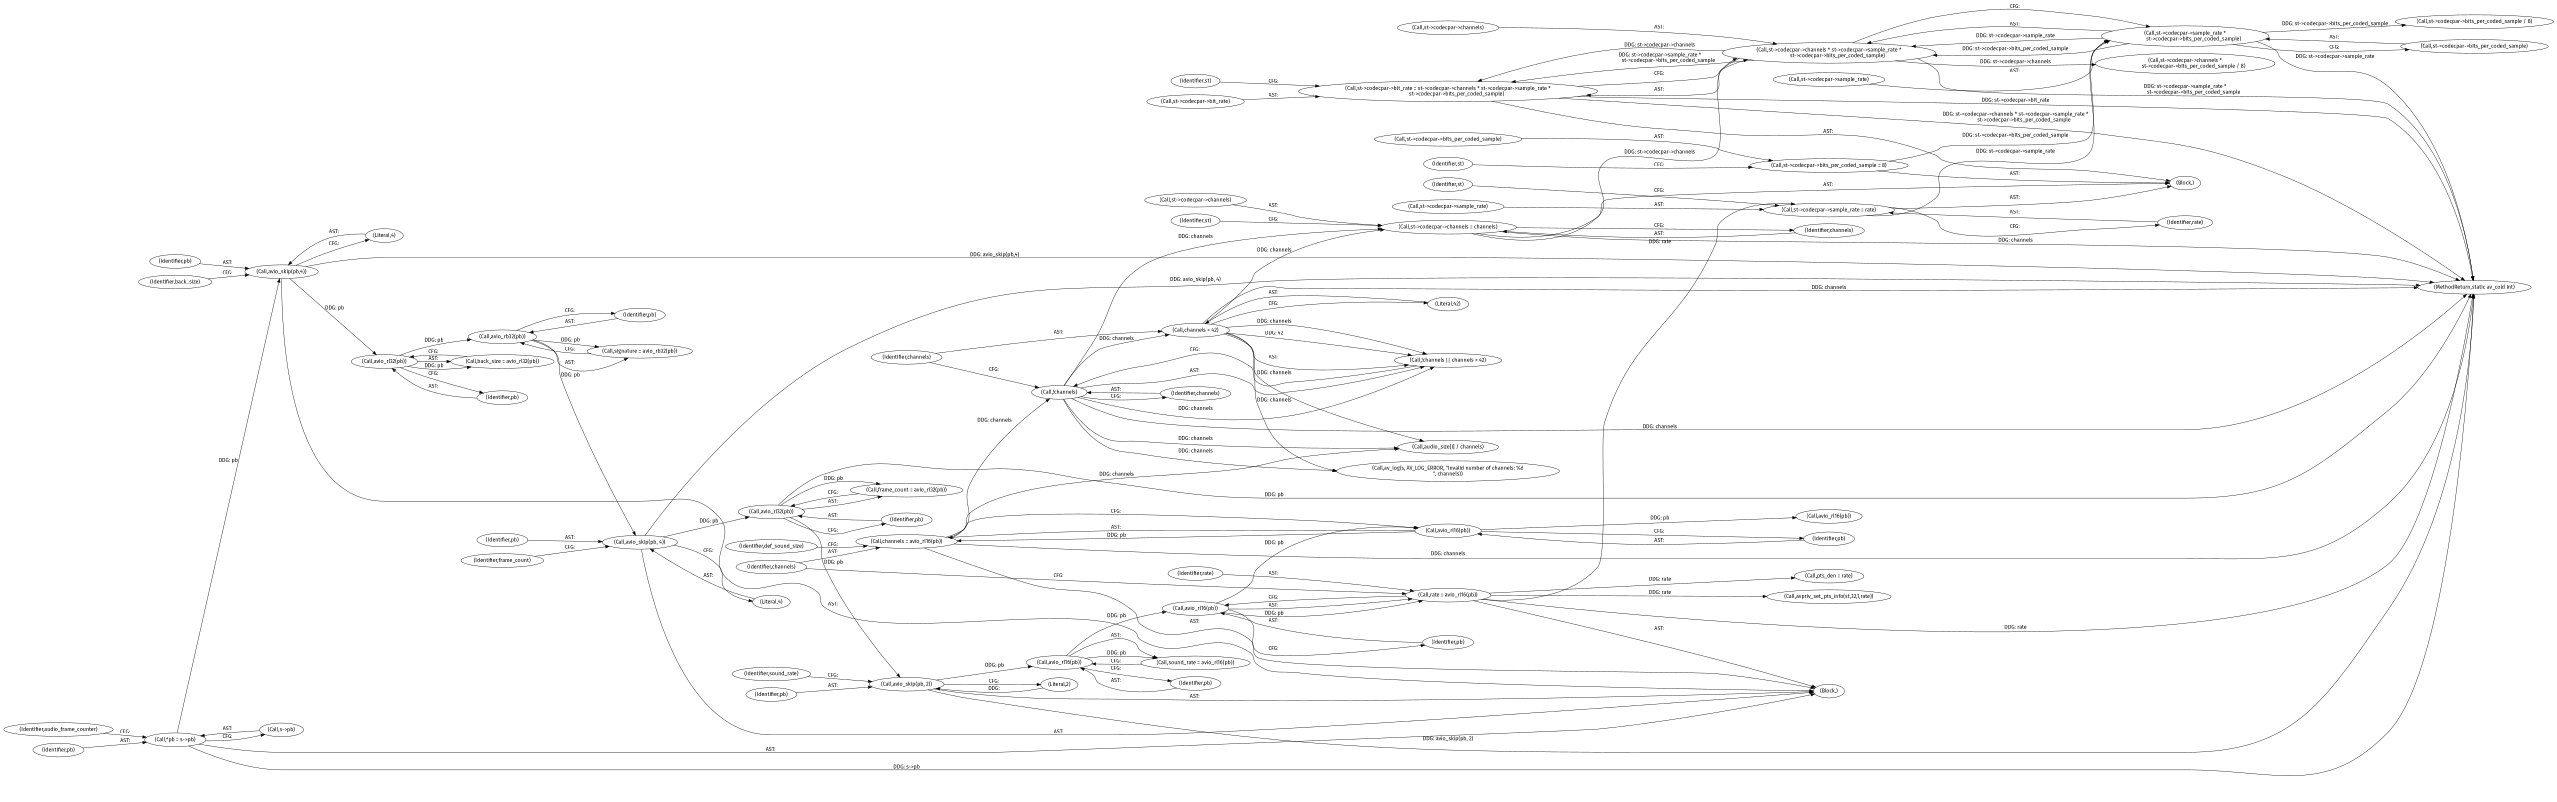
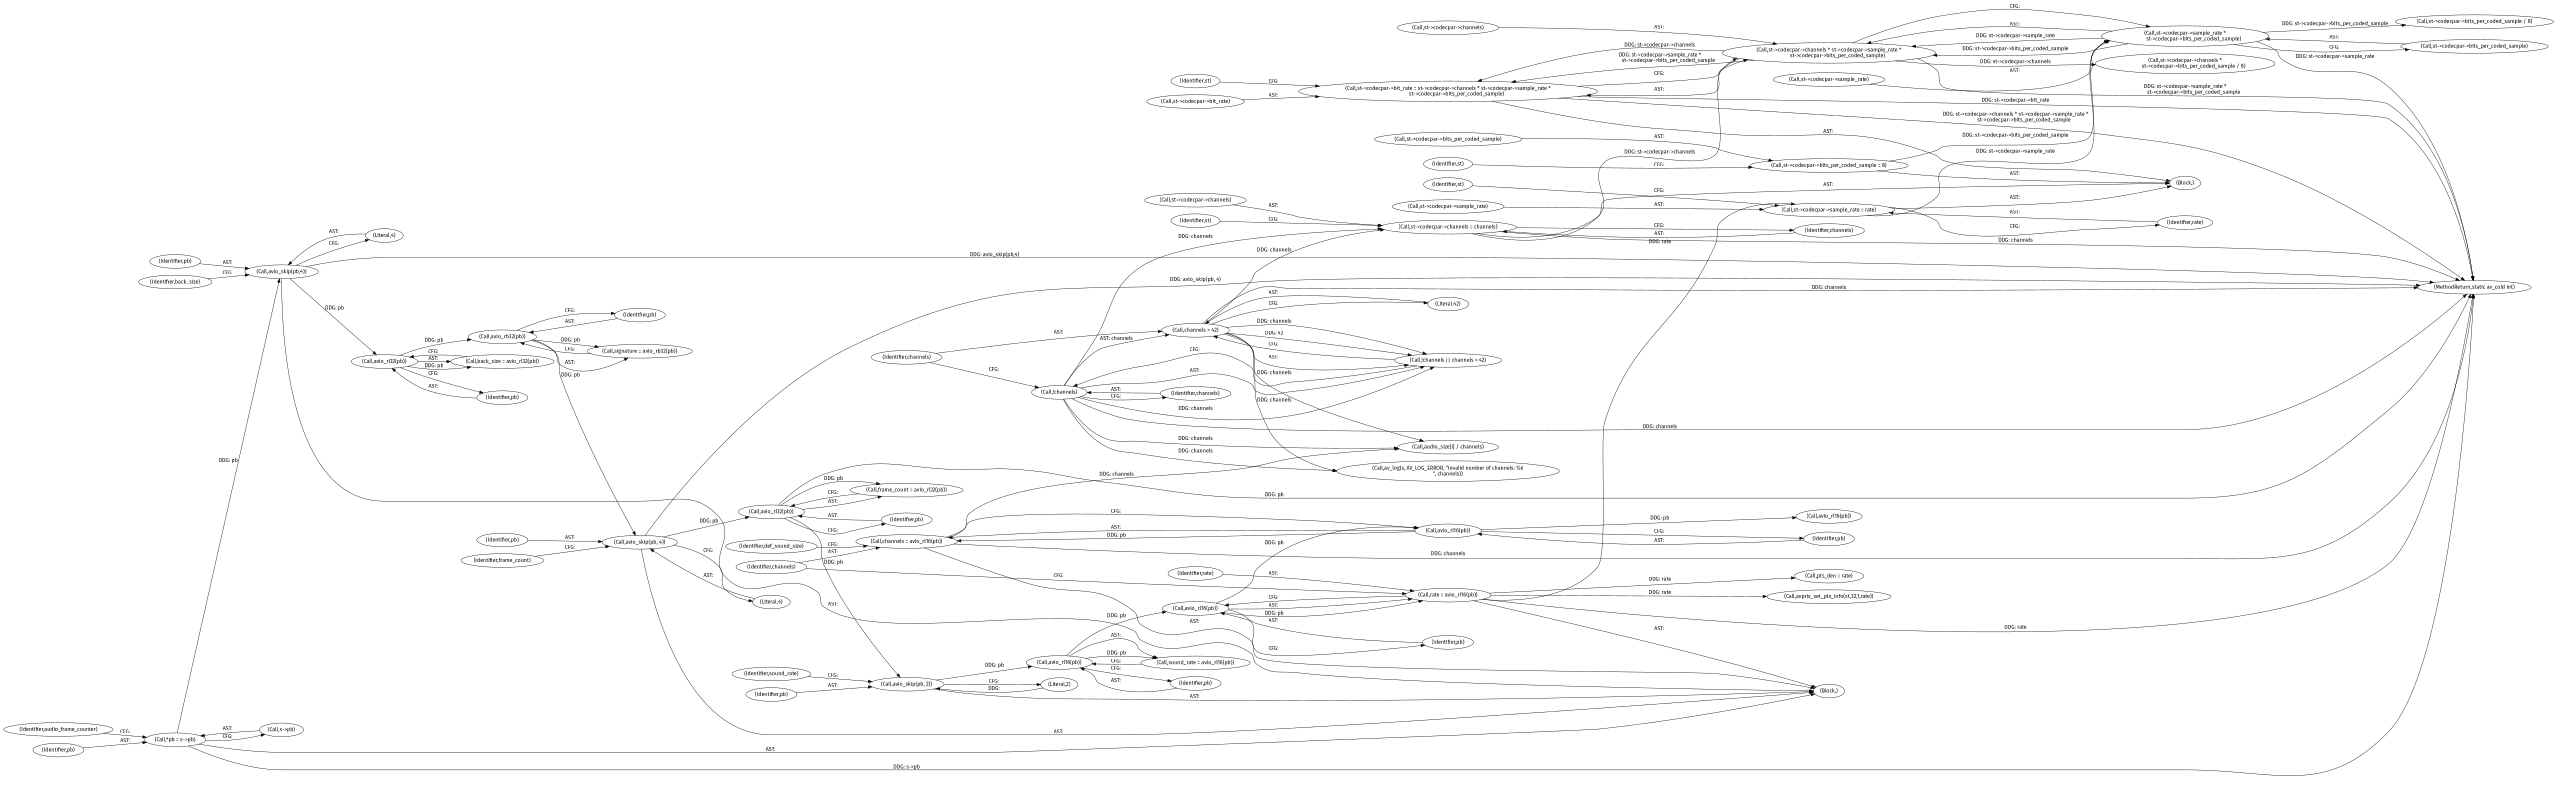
edge "(Call,!channels)" -> "(Call,channels > 42)": label "DDG: channels" -> "AST: channels"
edge "(Call,!channels || channels > 42)" -> "(Call,channels > 42)": added, label "CFG:"
edge "(Call,channels = avio_rl16(pb))" -> "(Call,!channels)": removed, label "DDG: channels"
edge "(Call,avio_skip(pb, 2))" -> "(MethodReturn,static av_cold int)": removed, label "DDG: avio_skip(pb, 2)"
